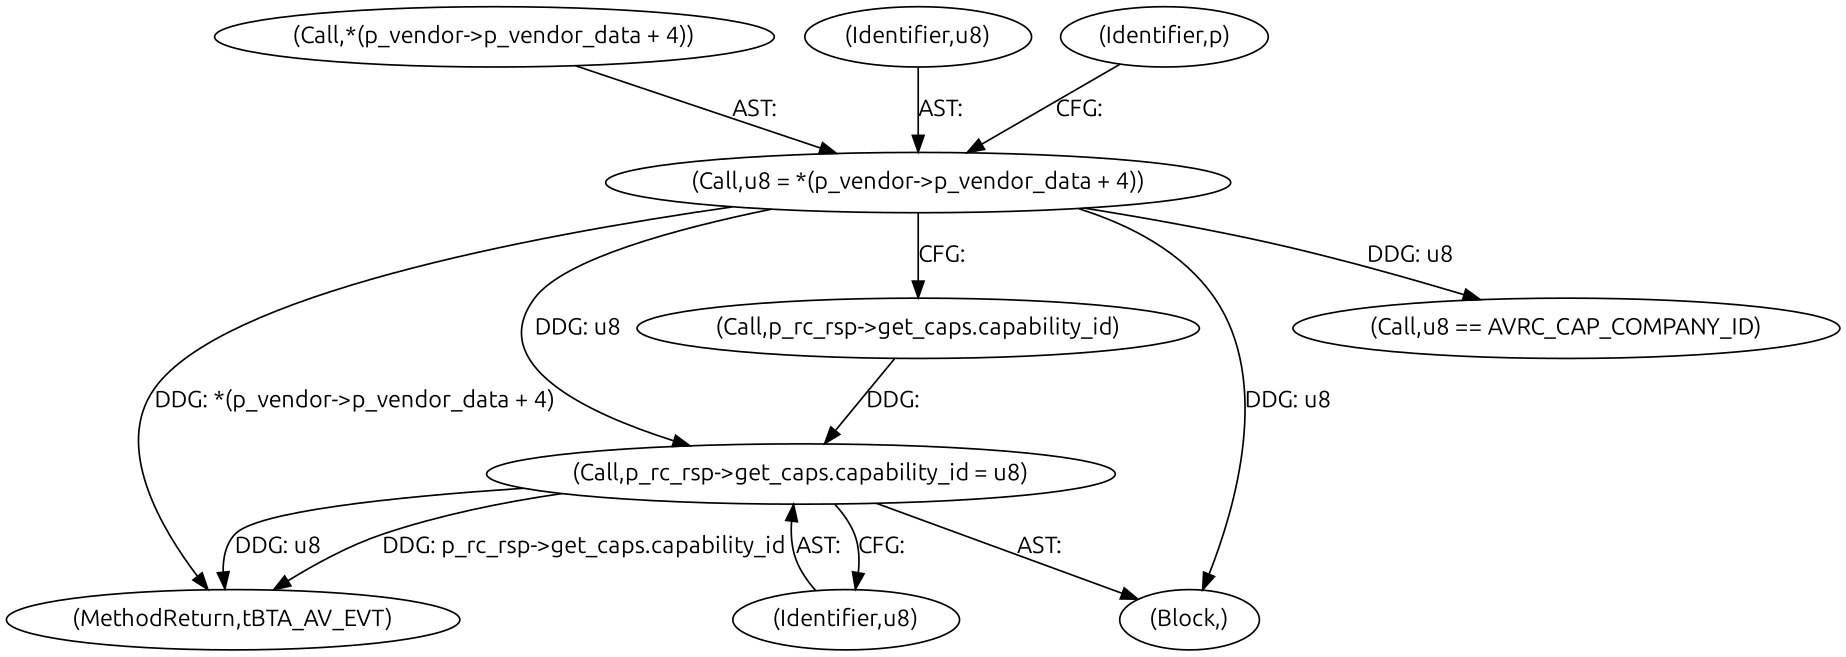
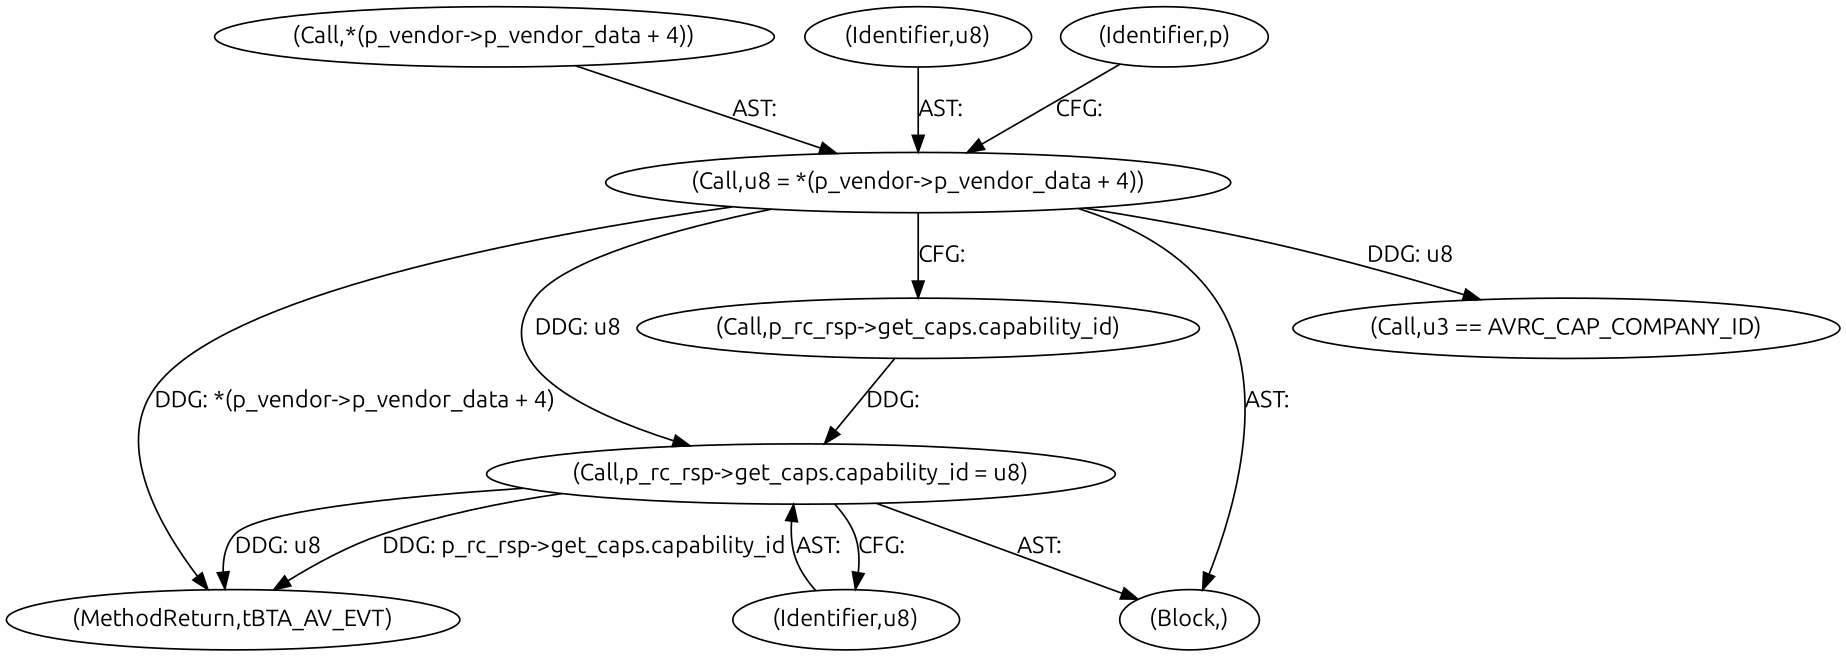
node "(Call,u8 == AVRC_CAP_COMPANY_ID)": label "(Call,u8 == AVRC_CAP_COMPANY_ID)" -> "(Call,u3 == AVRC_CAP_COMPANY_ID)"
edge "(Call,u8 = *(p_vendor->p_vendor_data + 4))" -> "(Block,)": label "DDG: u8" -> "AST: "
